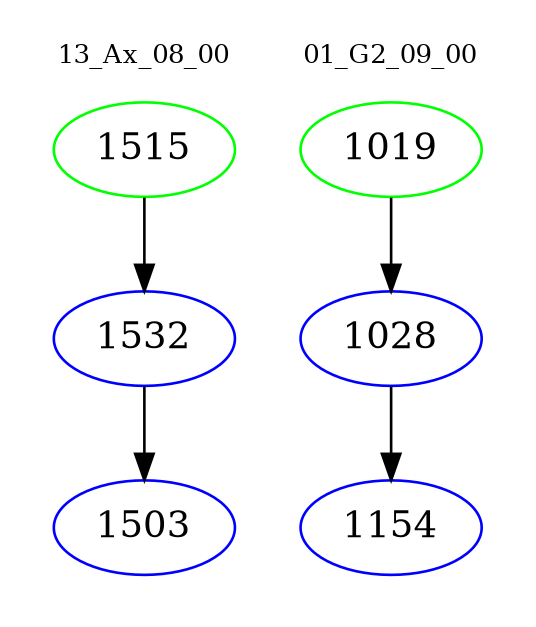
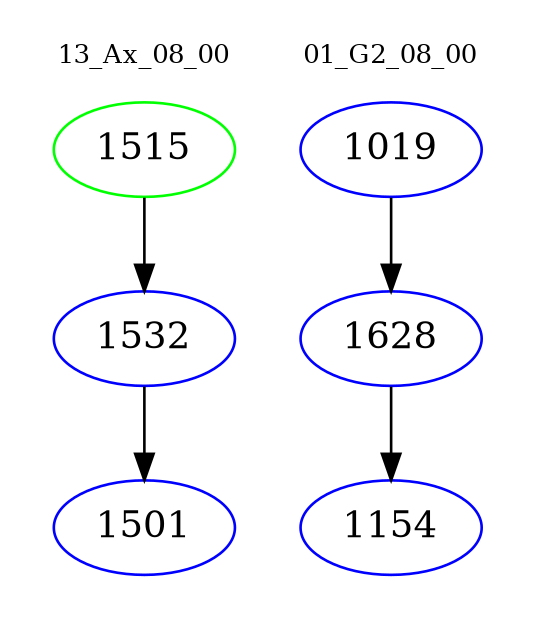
cluster "01_G2_09_00": label "01_G2_09_00" -> "01_G2_08_00"
node "1019": color green -> blue
node "1028": label "1028" -> "1628"
node "1503": label "1503" -> "1501"
